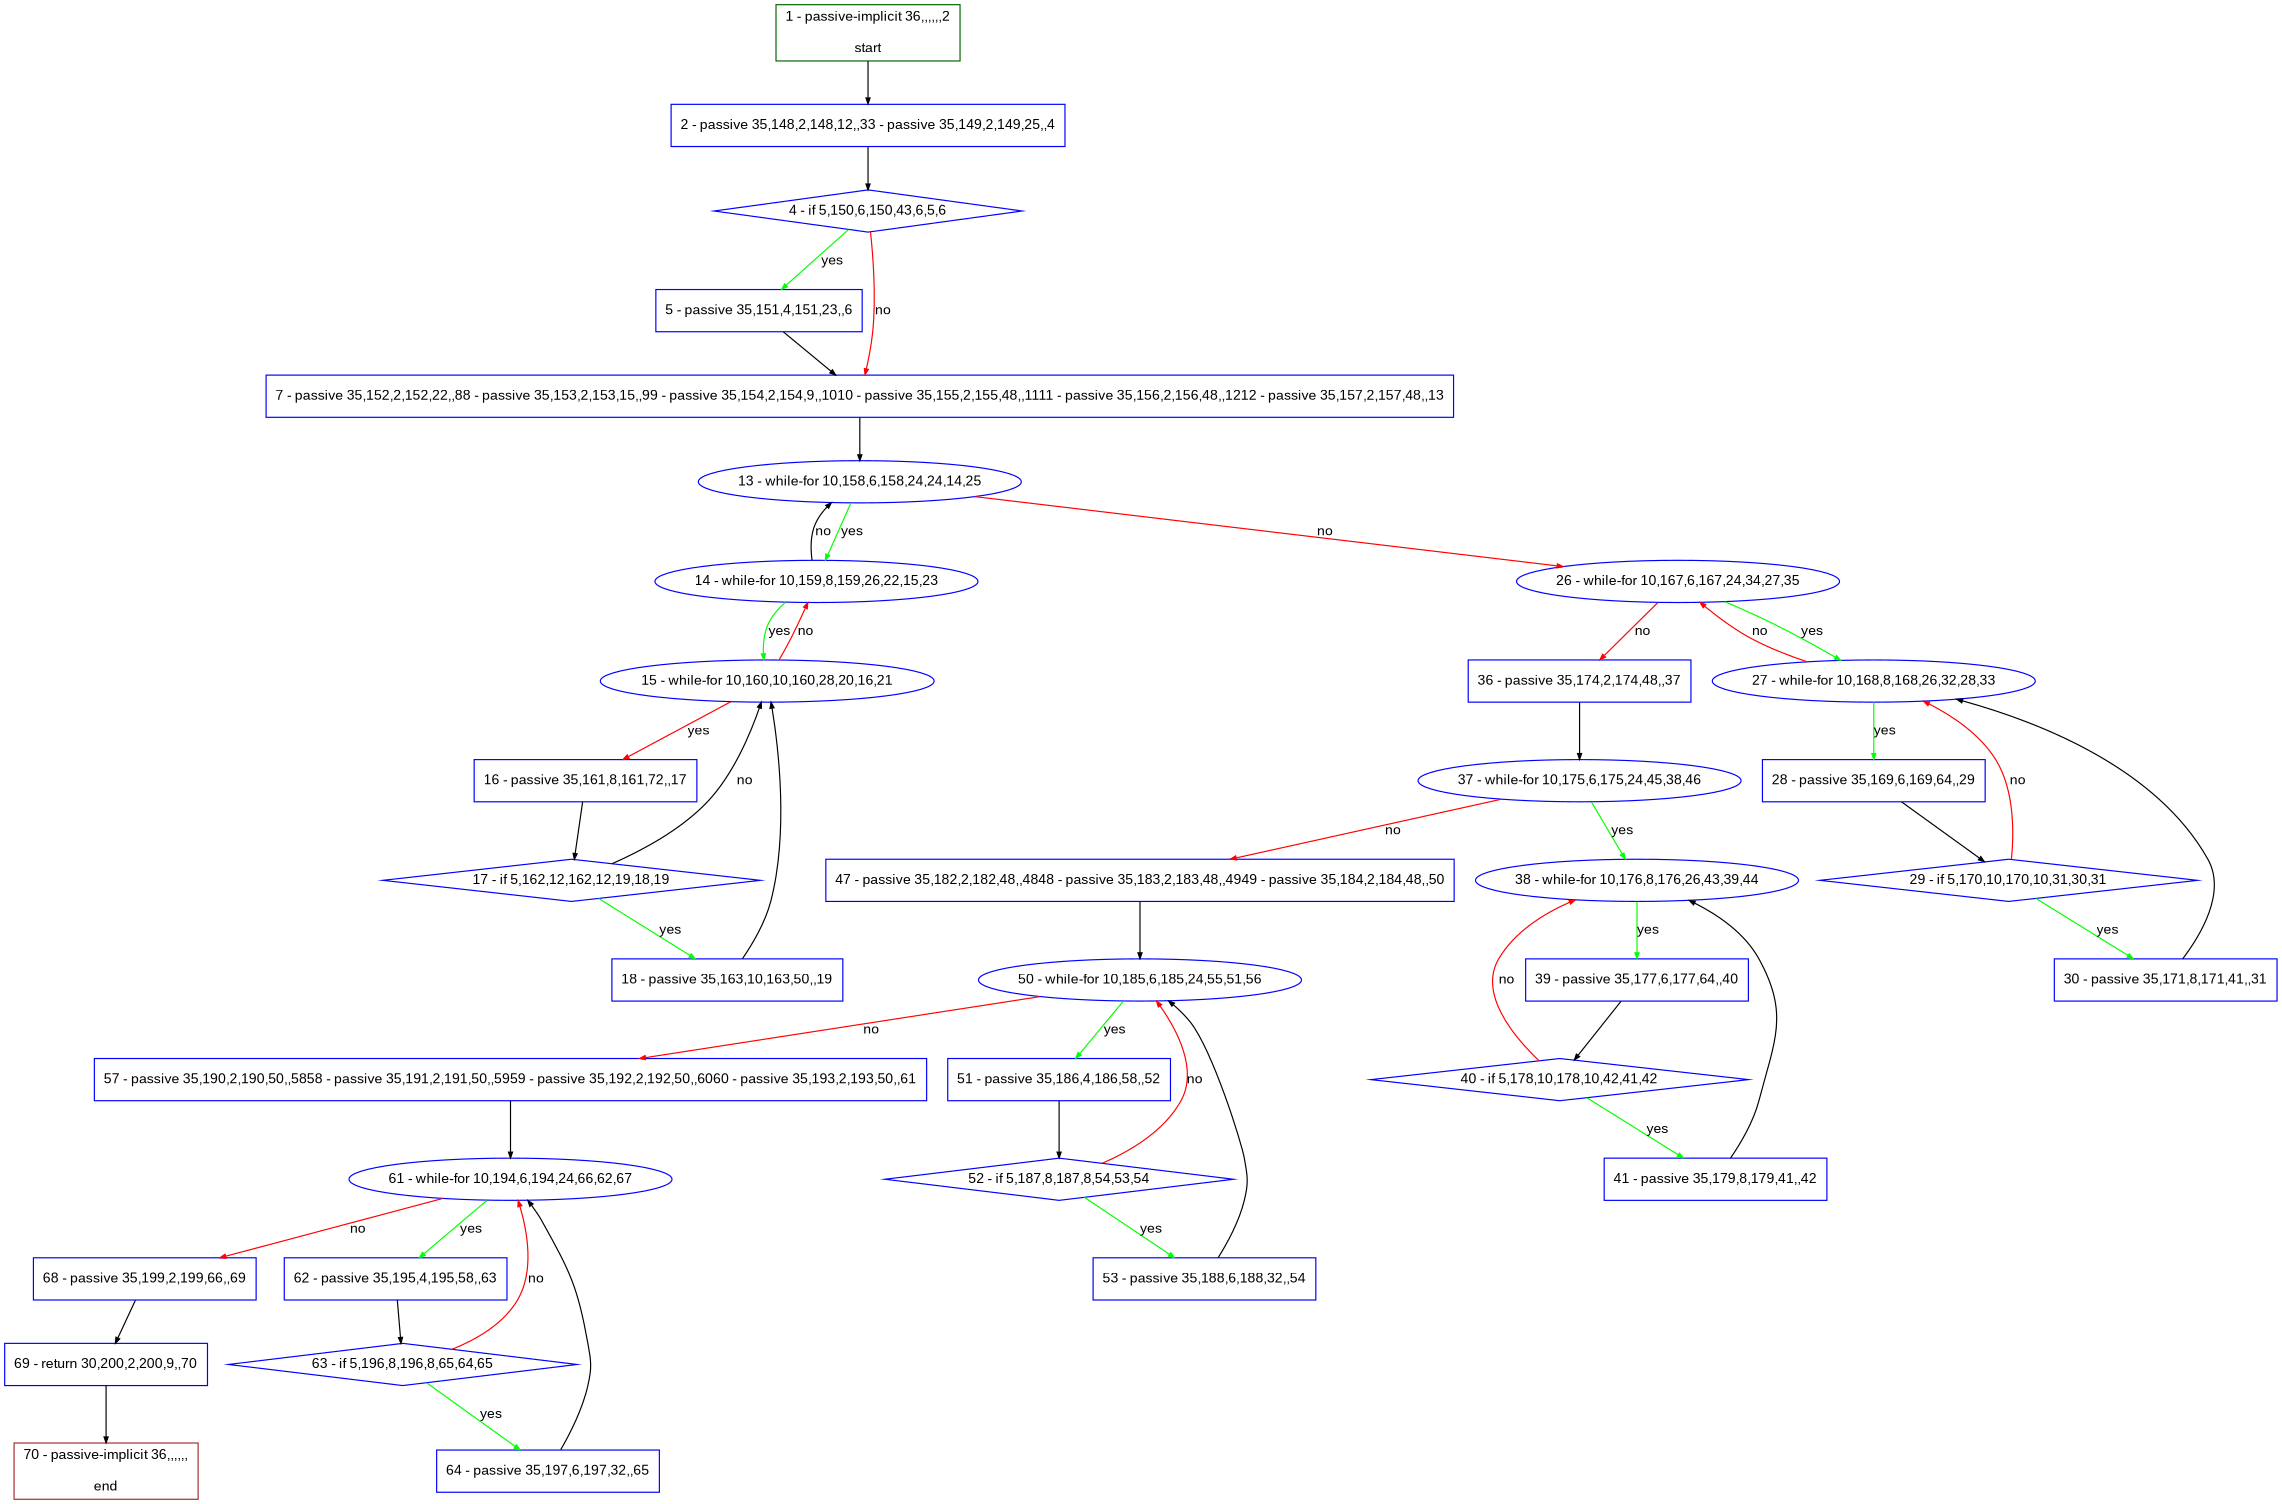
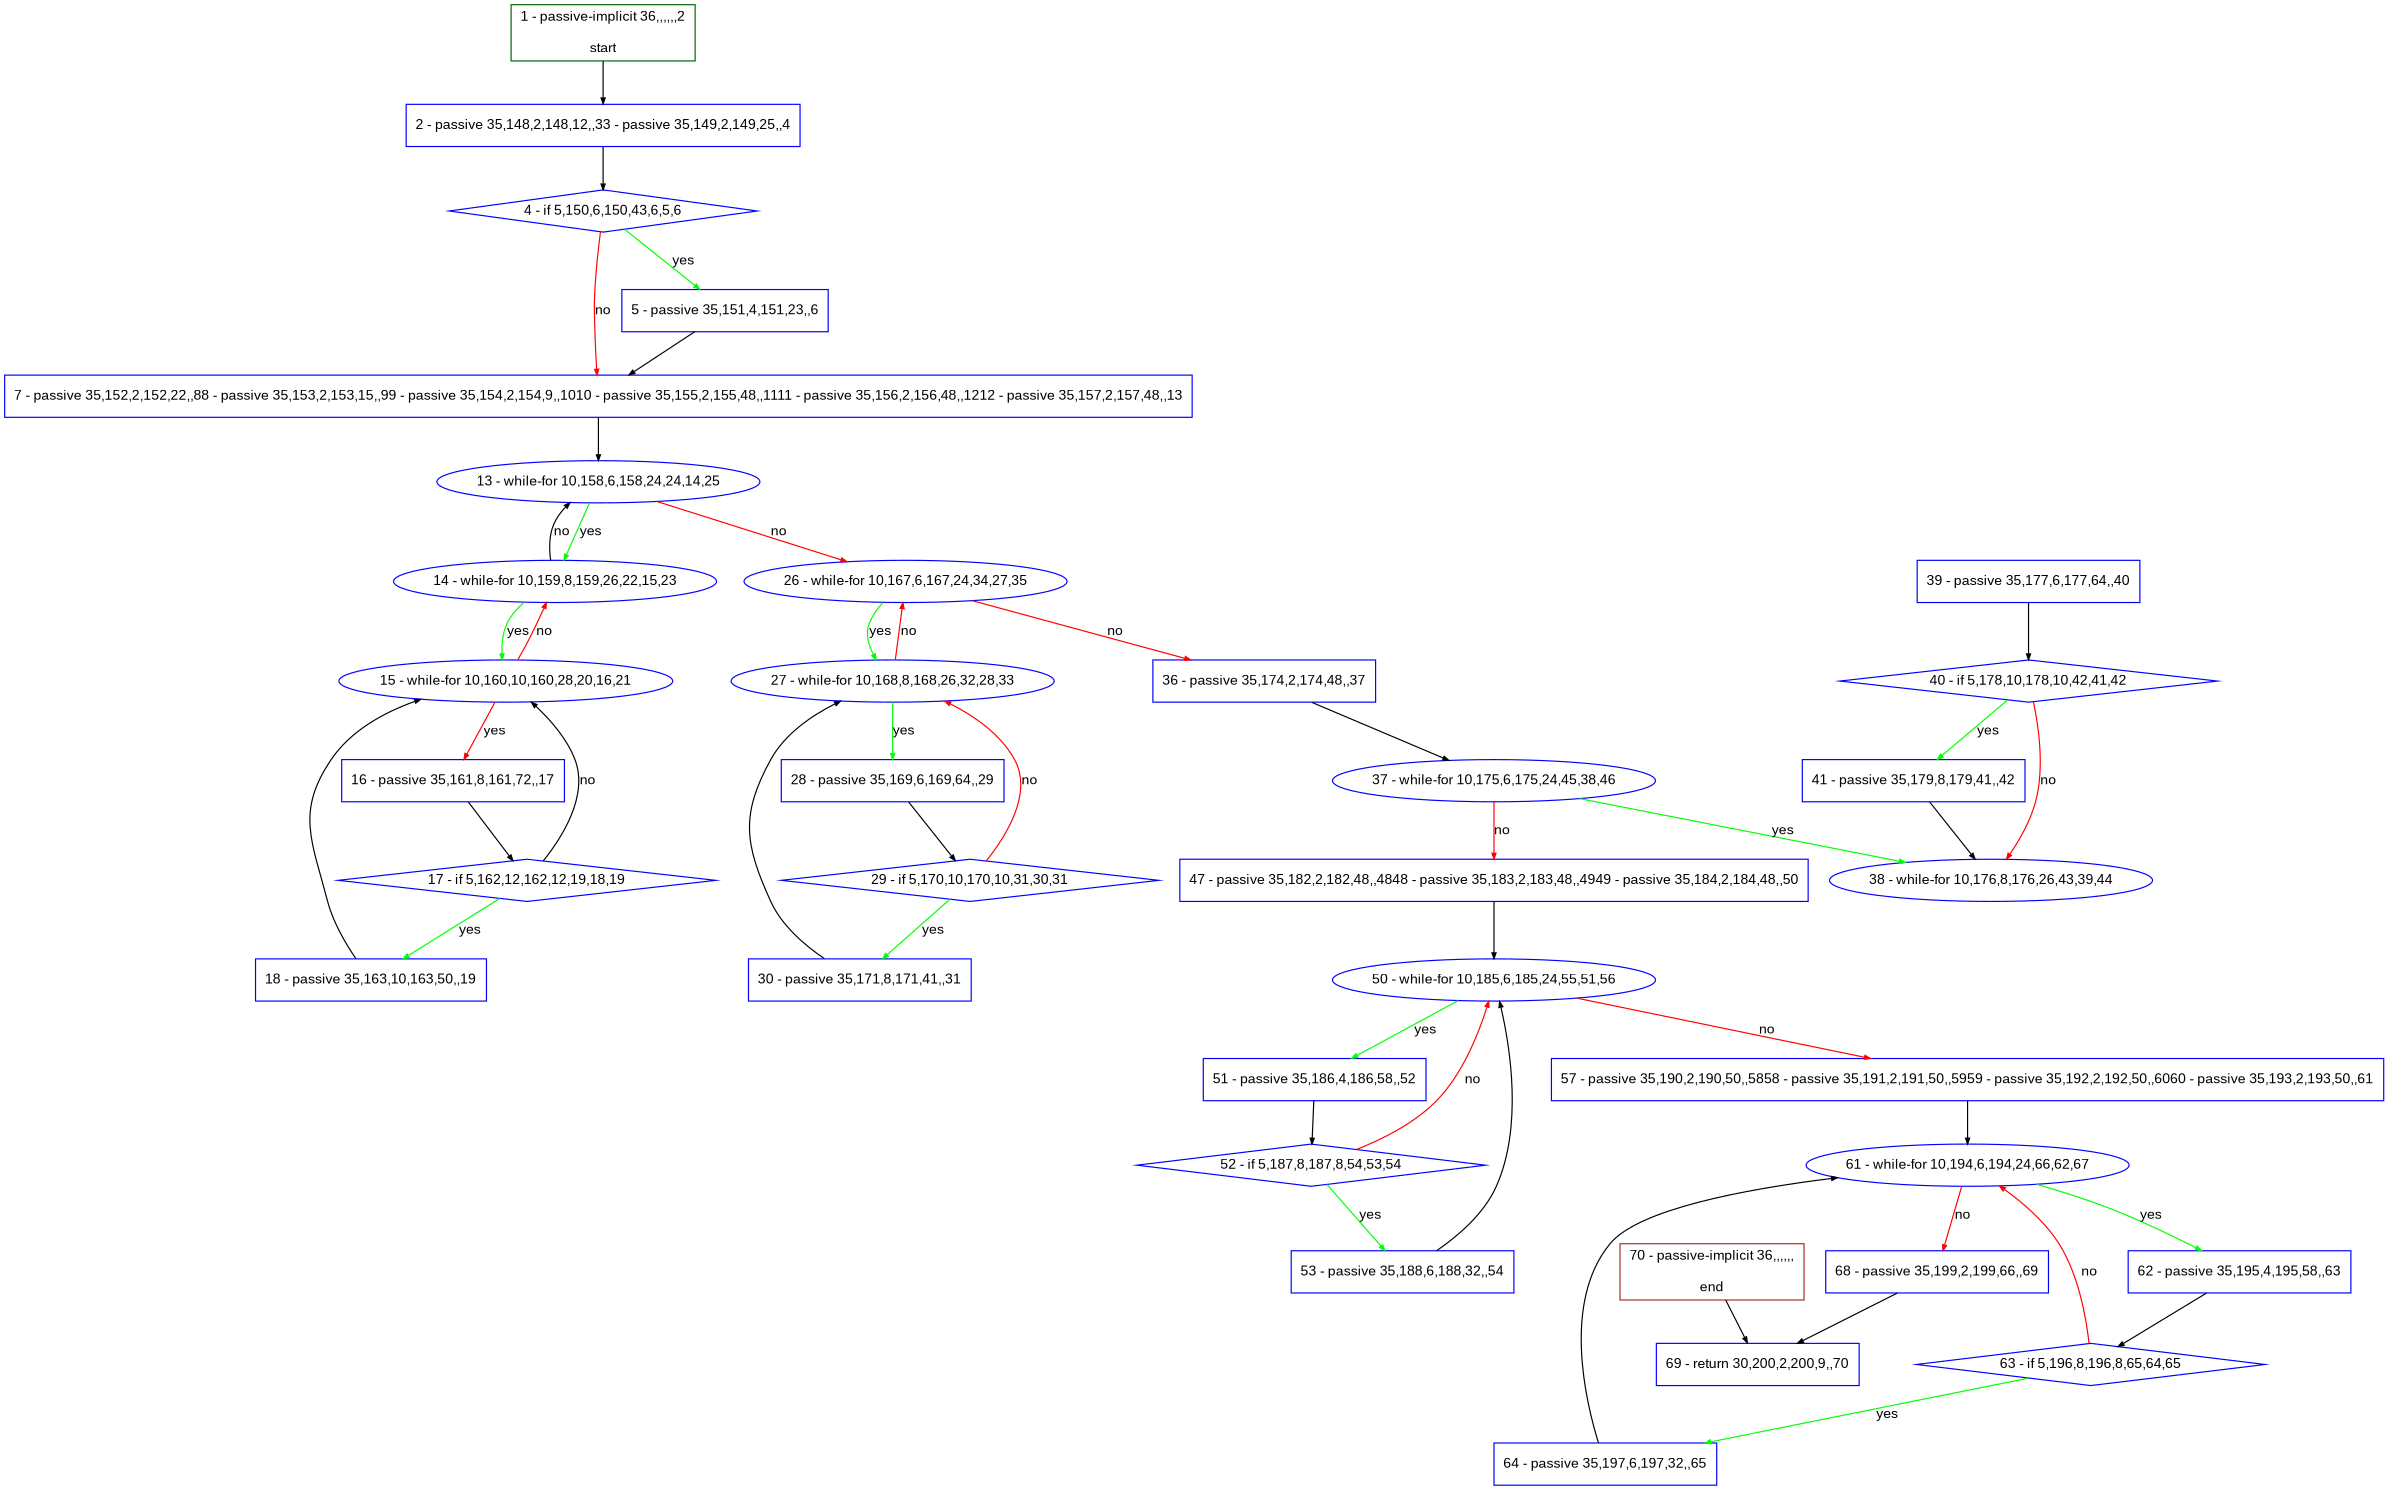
edge "38 - while-for 10,176,8,176,26,43,39,44" -> "39 - passive 35,177,6,177,64,,40": removed, label "yes"
edge "69 - return 30,200,2,200,9,,70" -> "70 - passive-implicit 36,,,,,, end": reversed
